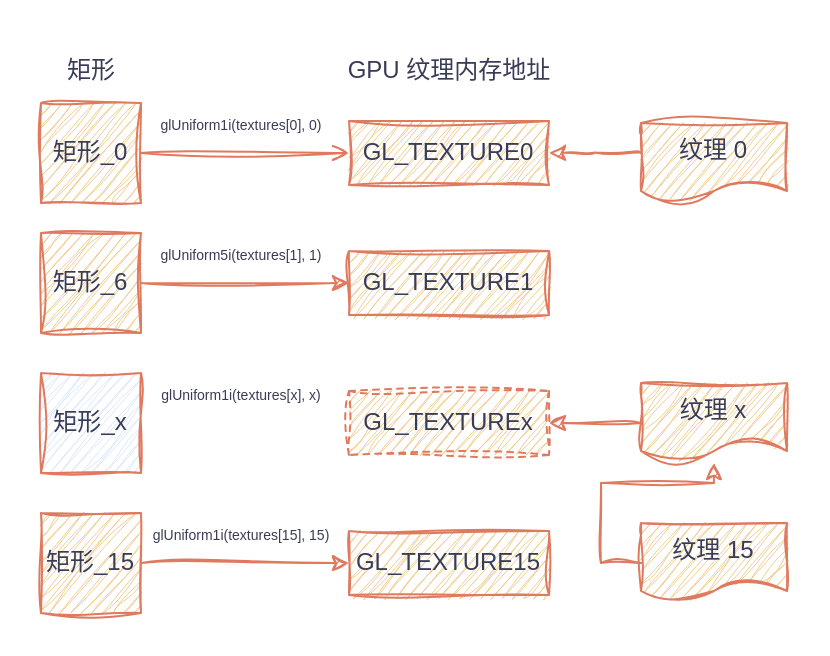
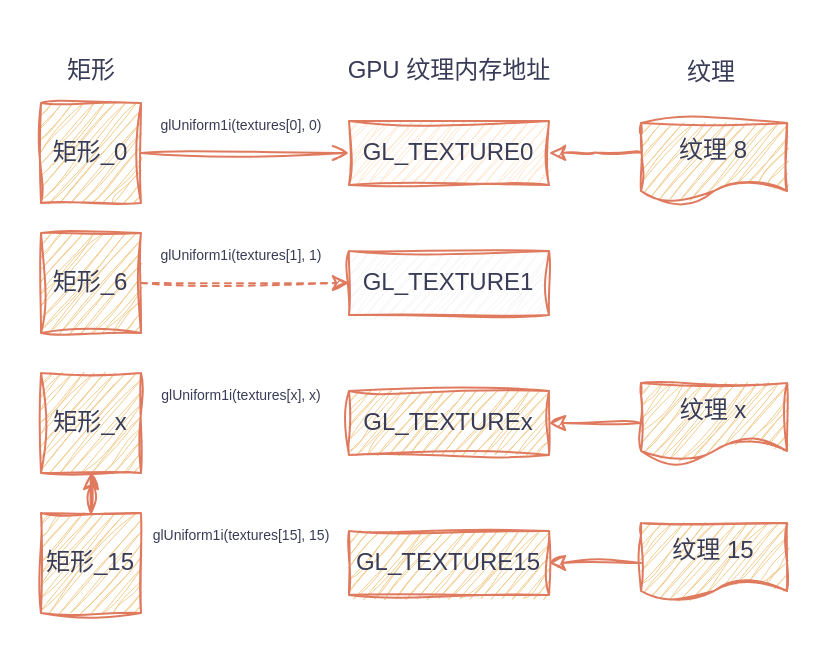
node "纹理": added
node "纹理 0": label "纹理 0" -> "纹理 8"
node "GL_TEXTURE0": fillcolor #f2cc8f -> #ffe6cc
node "glUniform5i(textures[1], 1)": label "glUniform5i(textures[1], 1)" -> "glUniform1i(textures[1], 1)"
edge "矩形_6" -> "GL_TEXTURE1": style solid -> dashed
node "GL_TEXTURE1": fillcolor #f2cc8f -> #f5f5f5
node "矩形_x": fillcolor #dae8fc -> #f2cc8f
node "GL_TEXTUREx": style dashed -> solid
edge "纹理 15" -> "纹理 x": now "纹理 15" -> "GL_TEXTURE15"
edge "矩形_15" -> "GL_TEXTURE15": now "矩形_15" -> "矩形_x"
